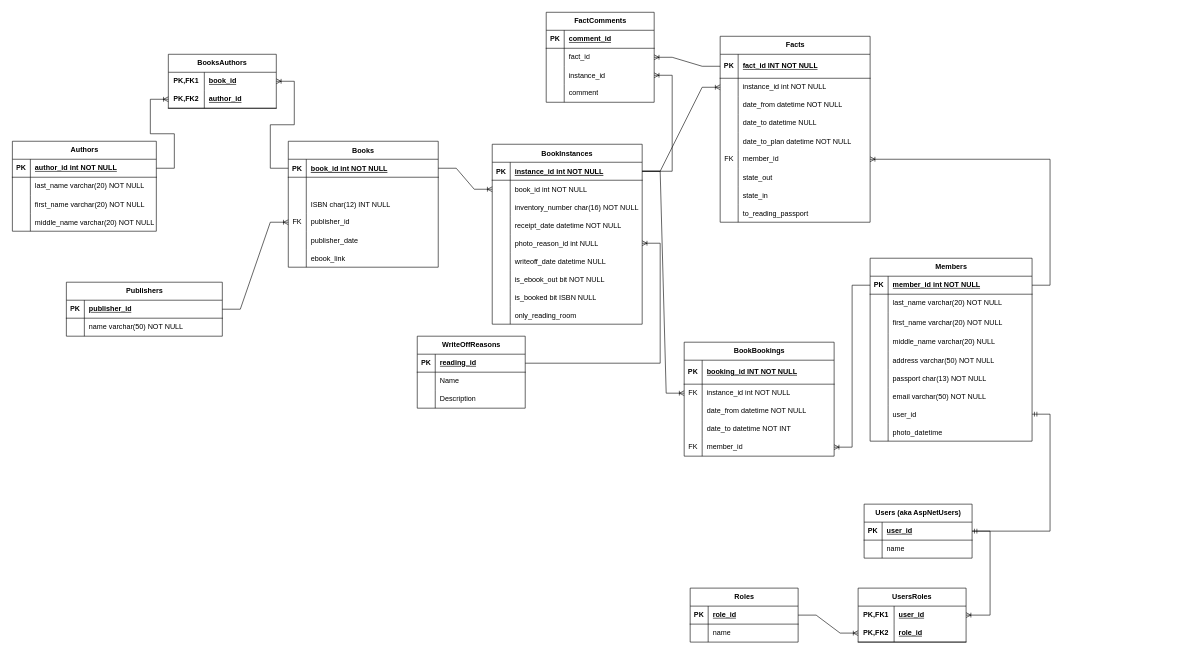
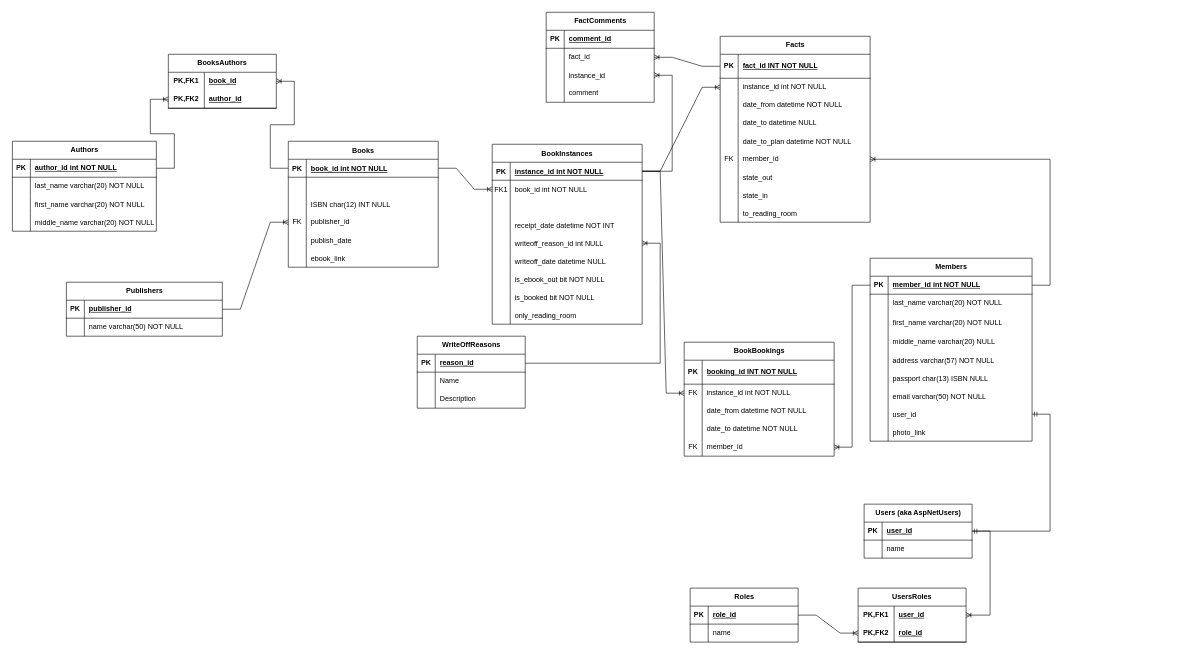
node "FK1": added
node "inventory_number char(16) NOT NULL": removed
node "to_reading_passport": label "to_reading_passport" -> "to_reading_room"
node "receipt_date datetime NOT NULL": label "receipt_date datetime NOT NULL" -> "receipt_date datetime NOT INT"
node "publisher_date": label "publisher_date" -> "publish_date"
node "photo_reason_id int NULL": label "photo_reason_id int NULL" -> "writeoff_reason_id int NULL"
node "is_booked bit ISBN NULL": label "is_booked bit ISBN NULL" -> "is_booked bit NOT NULL"
node "address varchar(50) NOT NULL": label "address varchar(50) NOT NULL" -> "address varchar(57) NOT NULL"
node "reading_id": label "reading_id" -> "reason_id"
node "passport char(13) NOT NULL": label "passport char(13) NOT NULL" -> "passport char(13) ISBN NULL"
node "date_to datetime NOT INT": label "date_to datetime NOT INT" -> "date_to datetime NOT NULL"
node "photo_datetime": label "photo_datetime" -> "photo_link"
